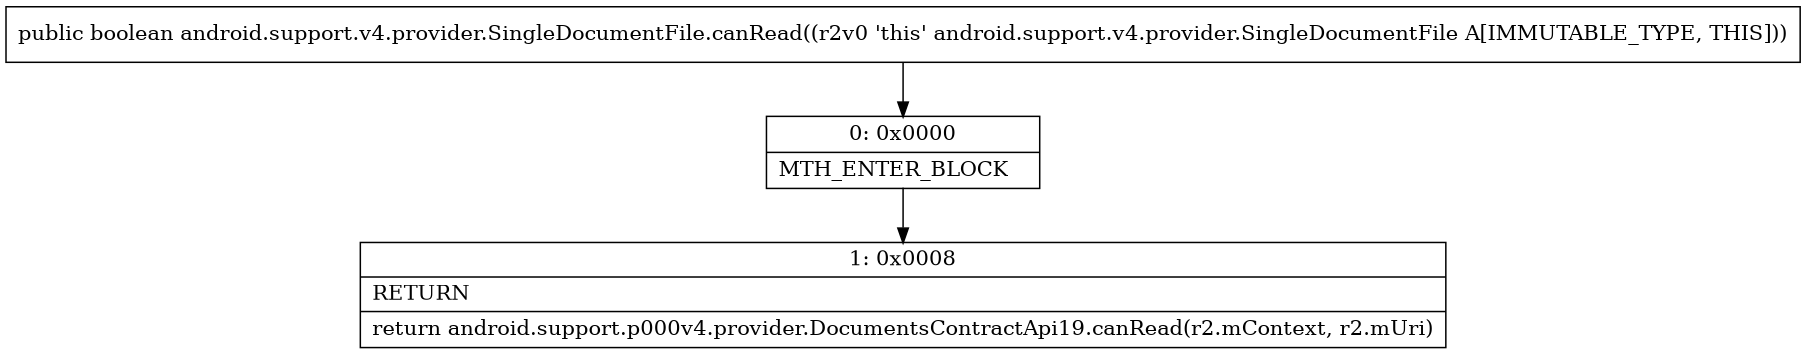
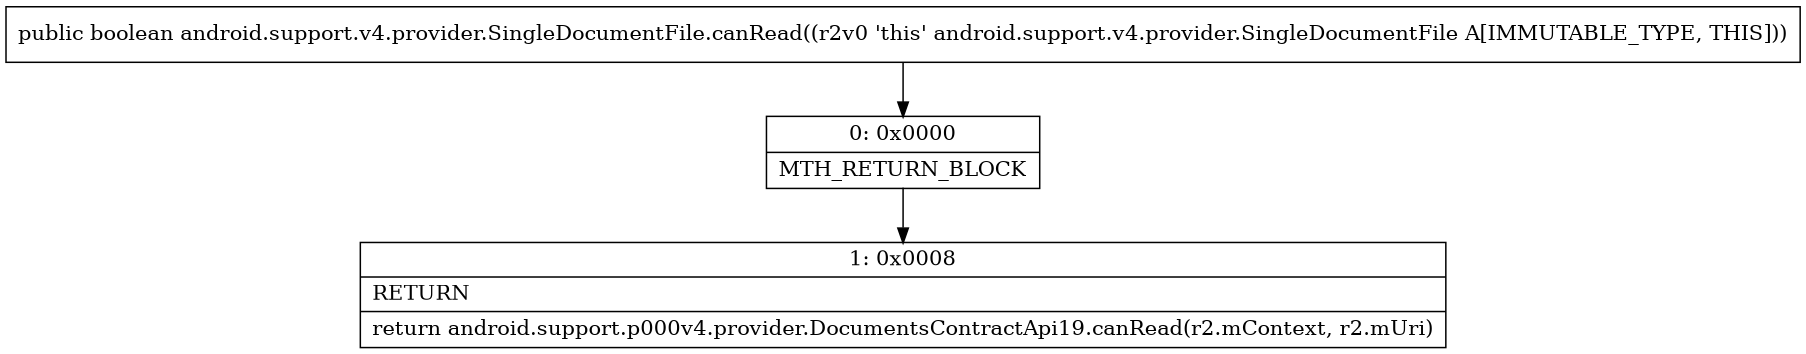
node "0: 0x0000": text "MTH_ENTER_BLOCK" -> "MTH_RETURN_BLOCK"
